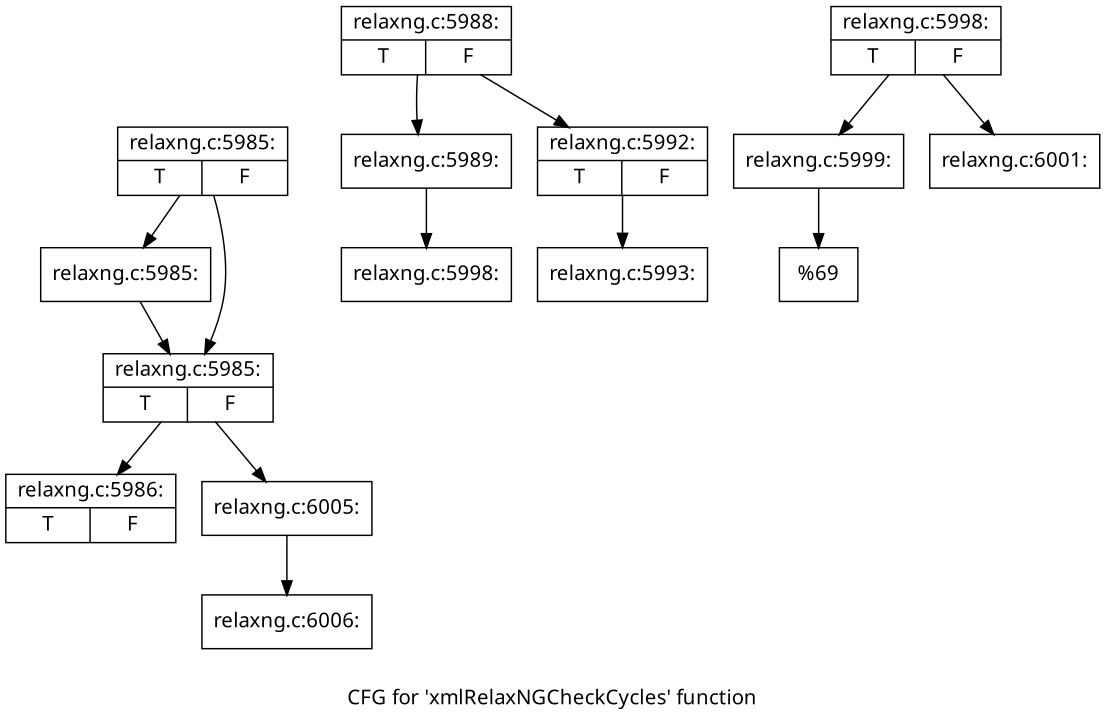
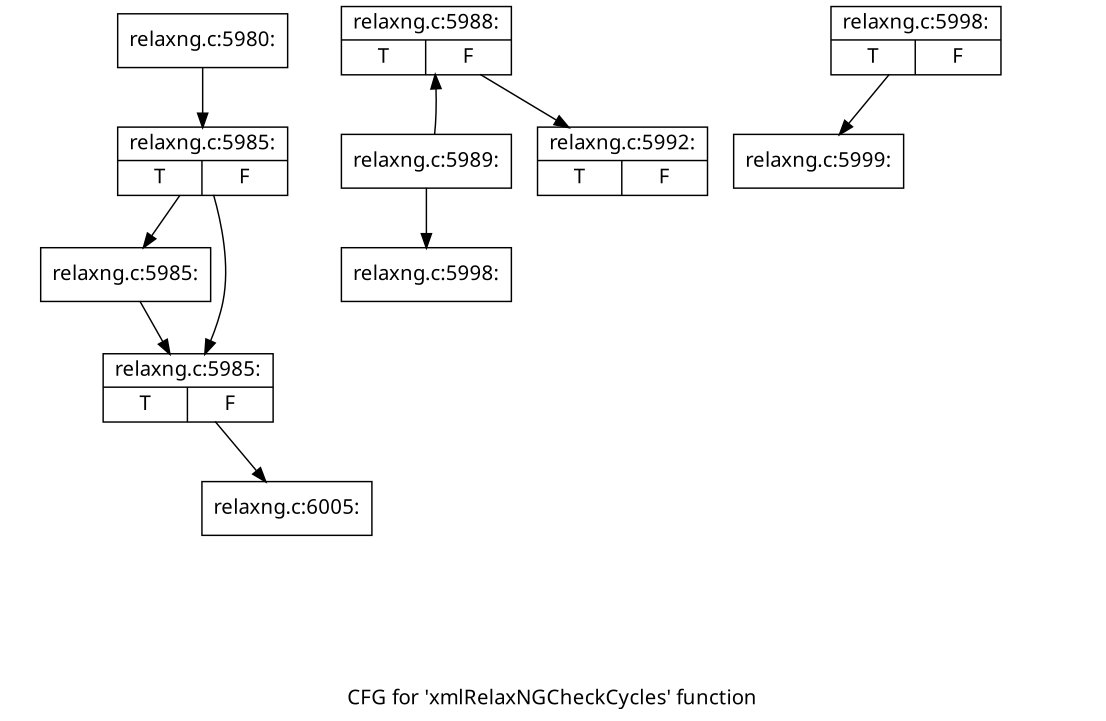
node "relaxng.c:5980:": added
edge "relaxng.c:5988:" -> "relaxng.c:5989:": reversed
node "relaxng.c:6001:": removed
node "relaxng.c:5993:": removed
node "%69": removed
node "relaxng.c:5986:": removed
node "relaxng.c:6006:": removed
